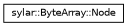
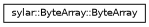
node "sylar::ByteArray::Node": label "sylar::ByteArray::Node" -> "sylar::ByteArray::ByteArray"
